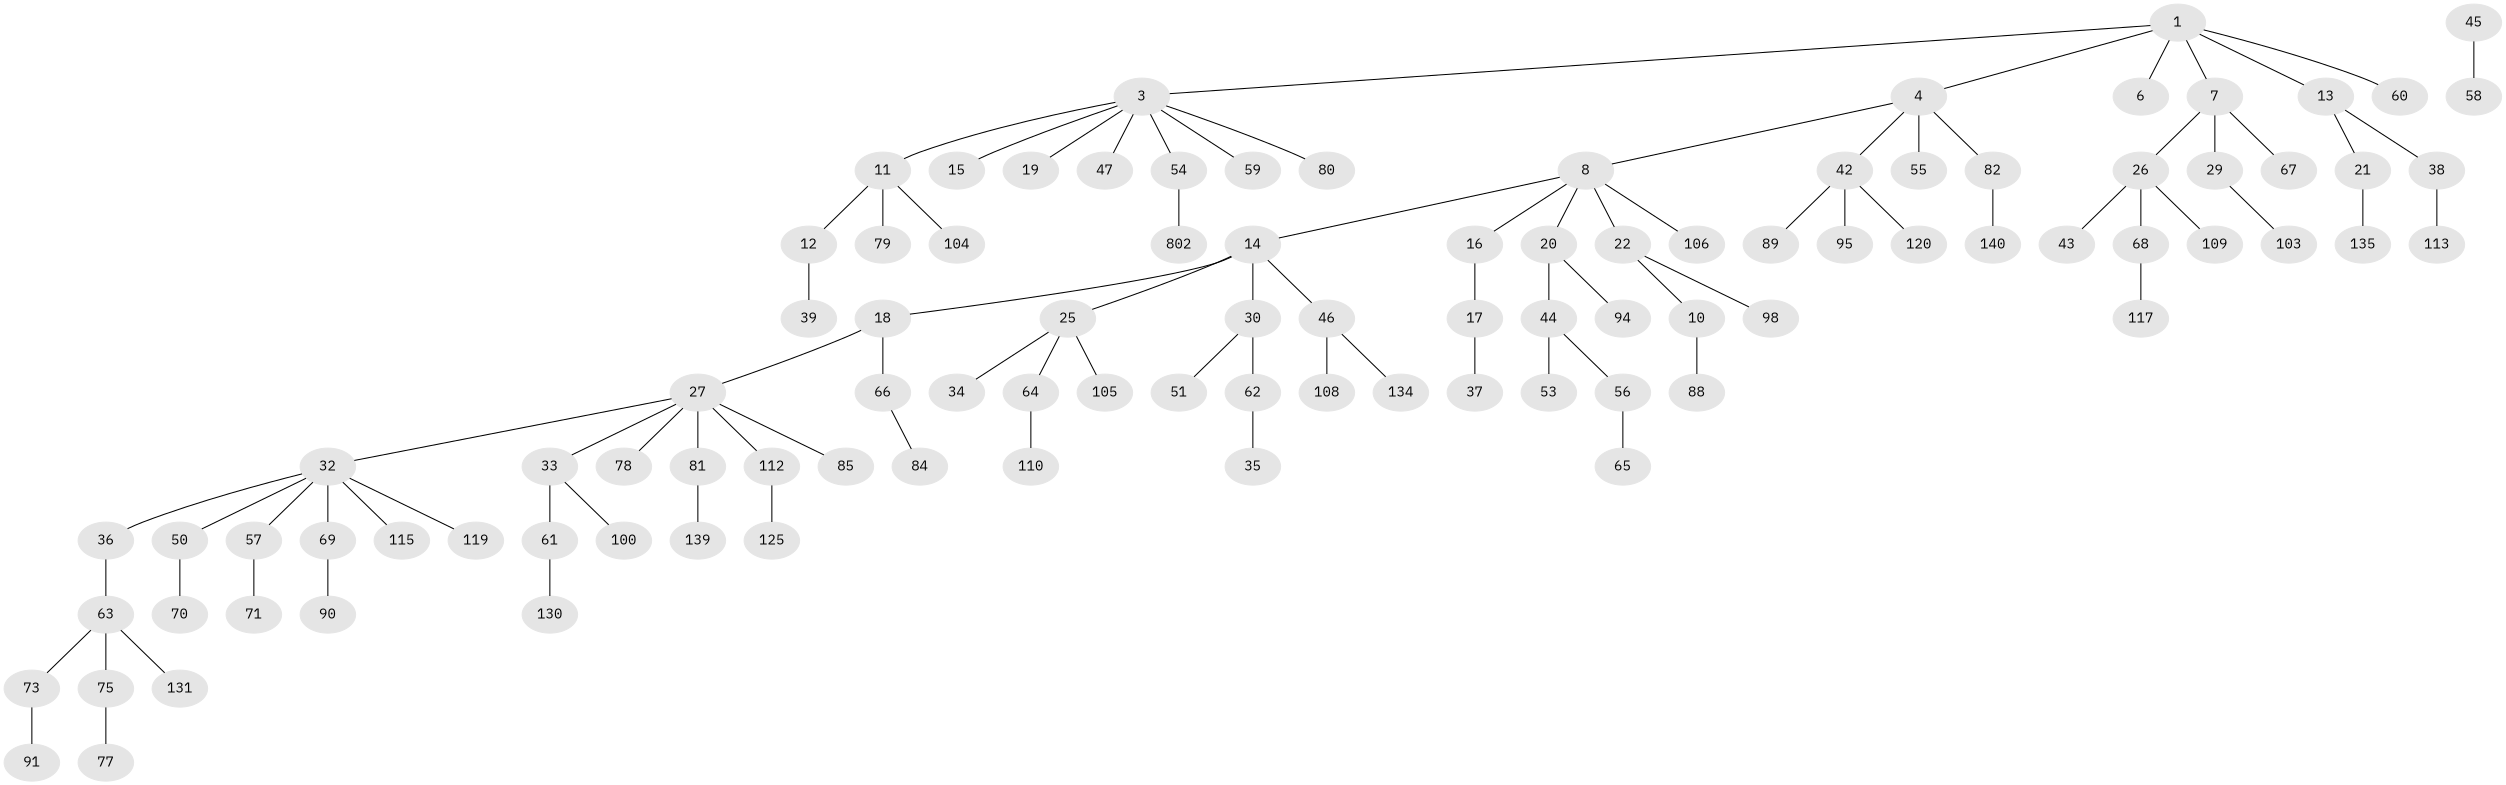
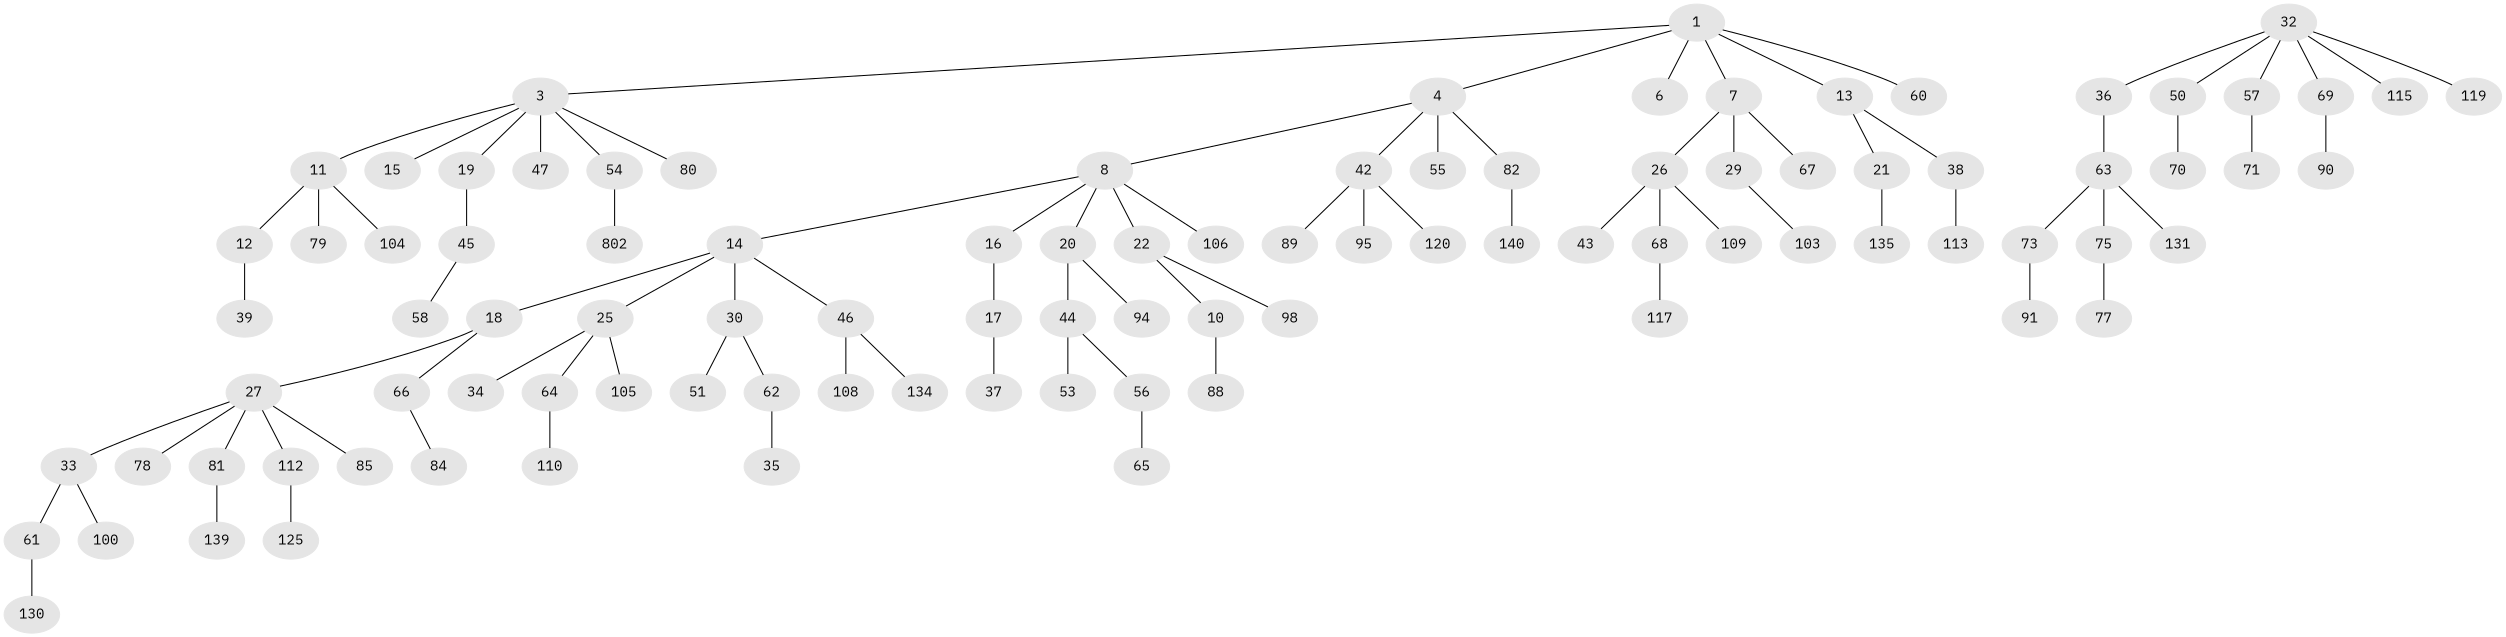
node "59": removed
edge "19" -- "45": added
edge "27" -- "32": removed
